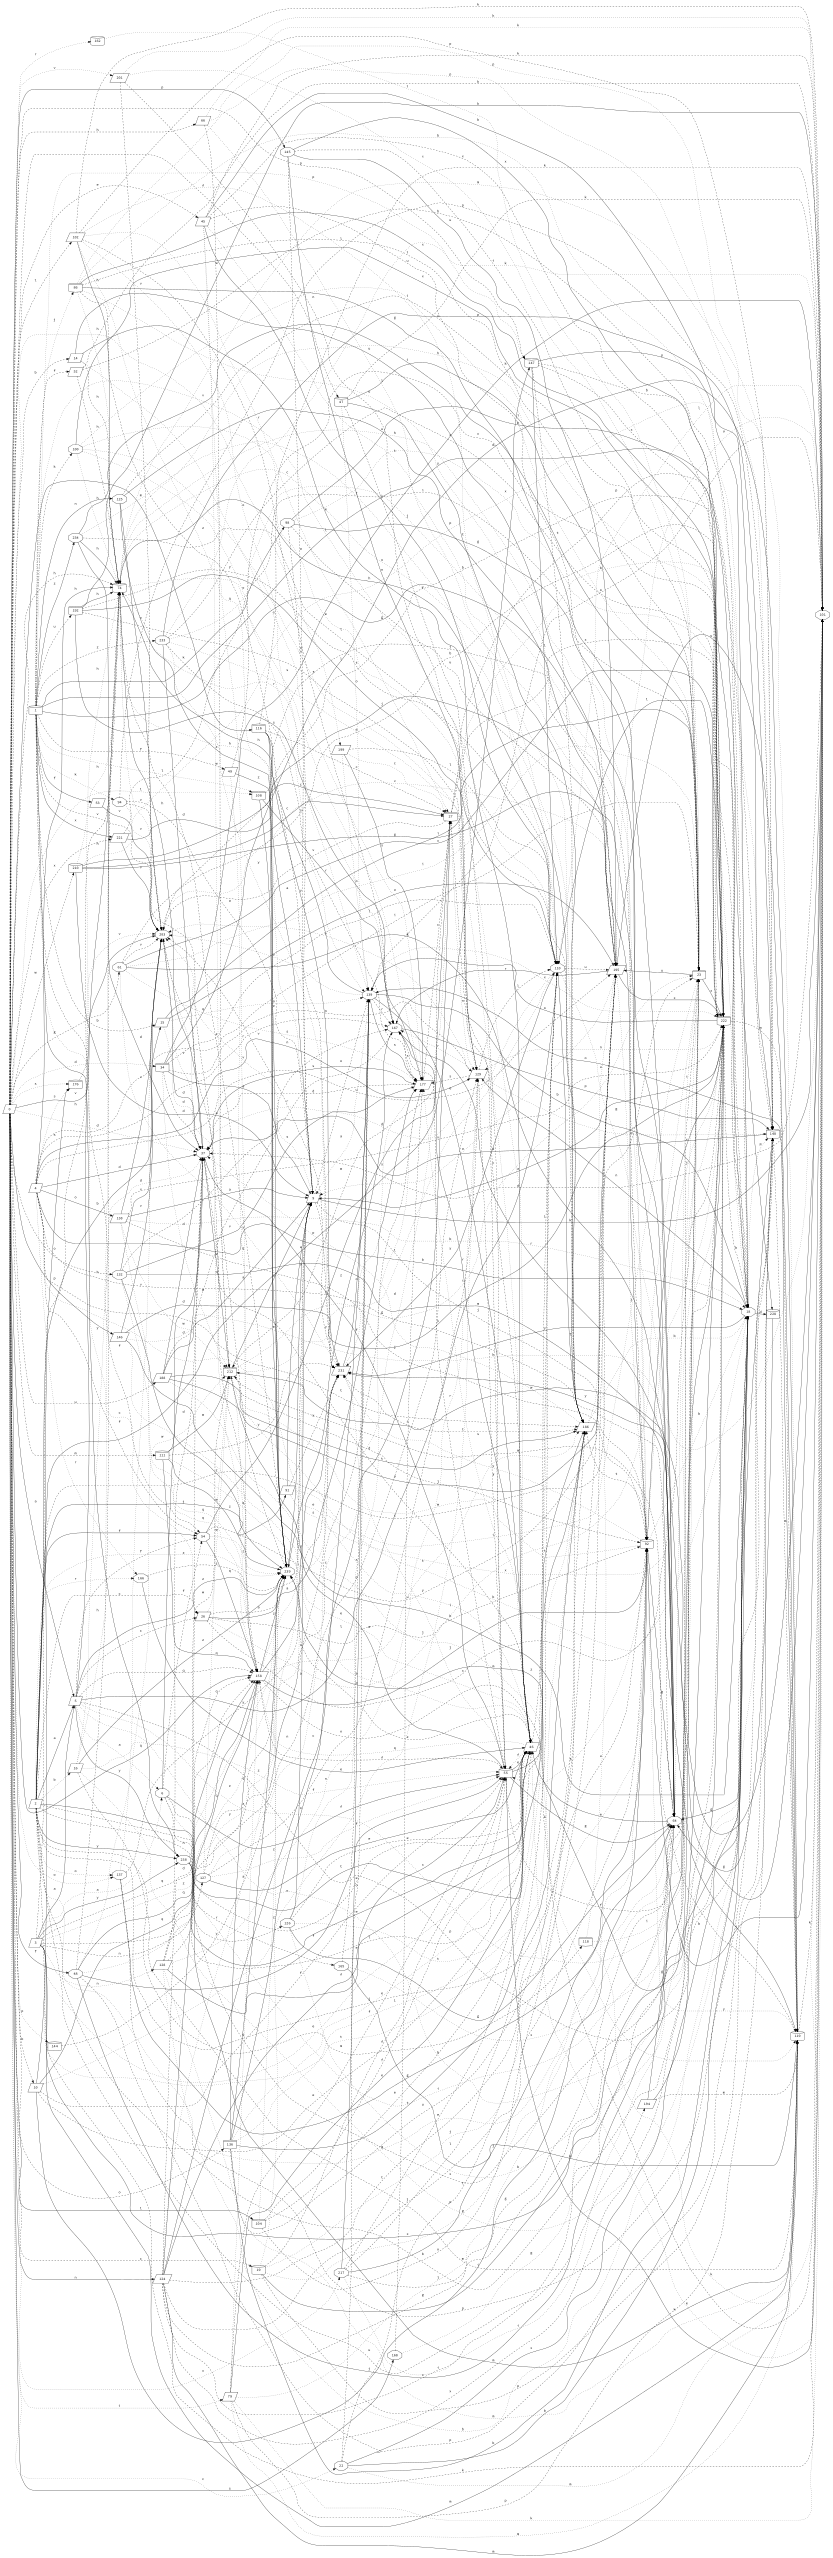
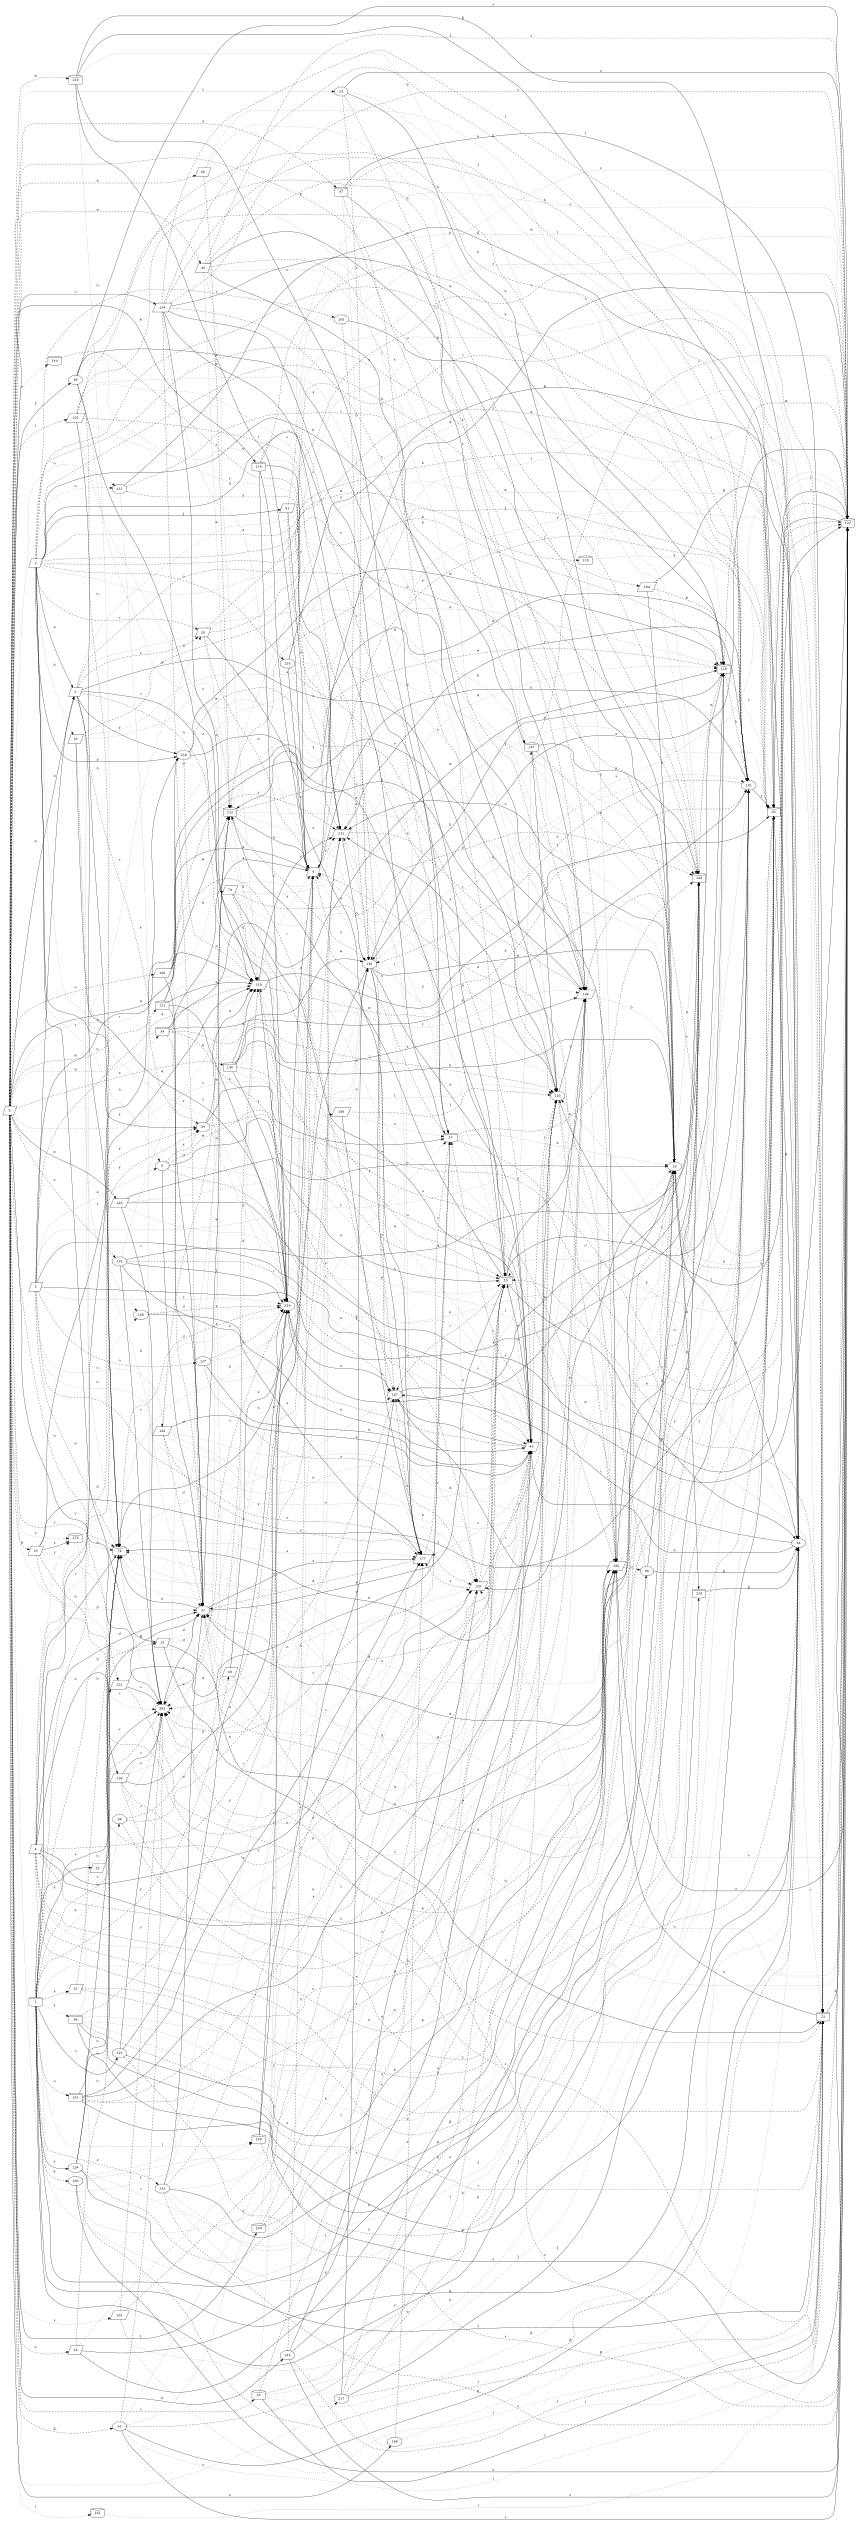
edge "100" -> "23": style dotted -> dashed
edge "98" -> "195": reversed
